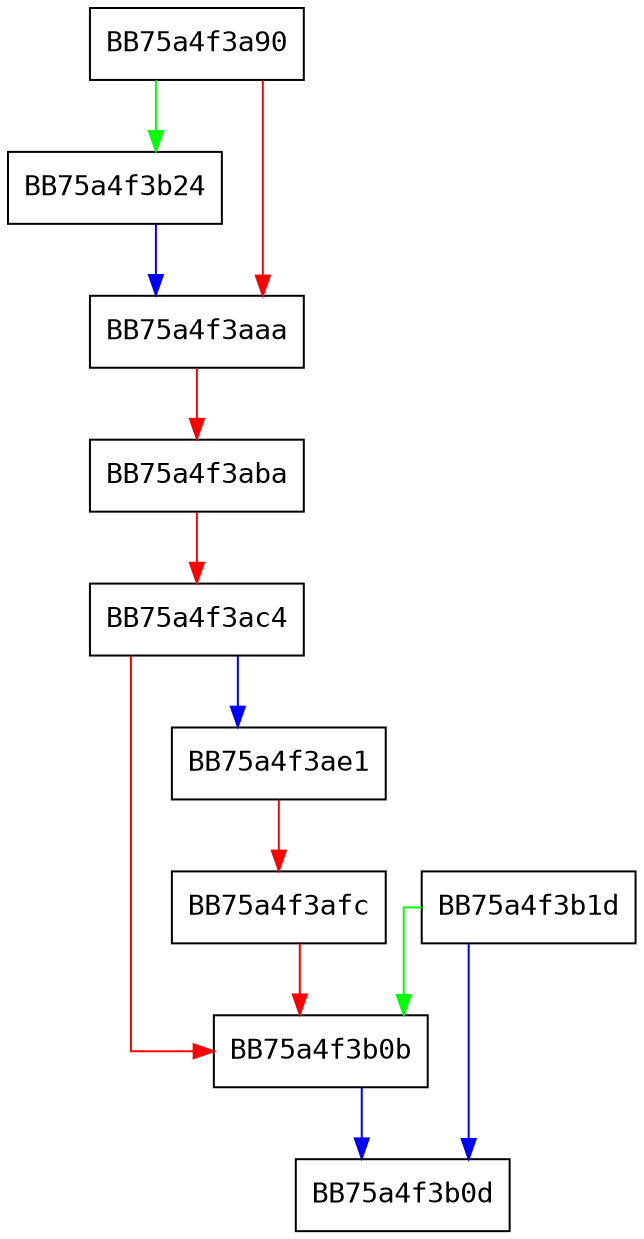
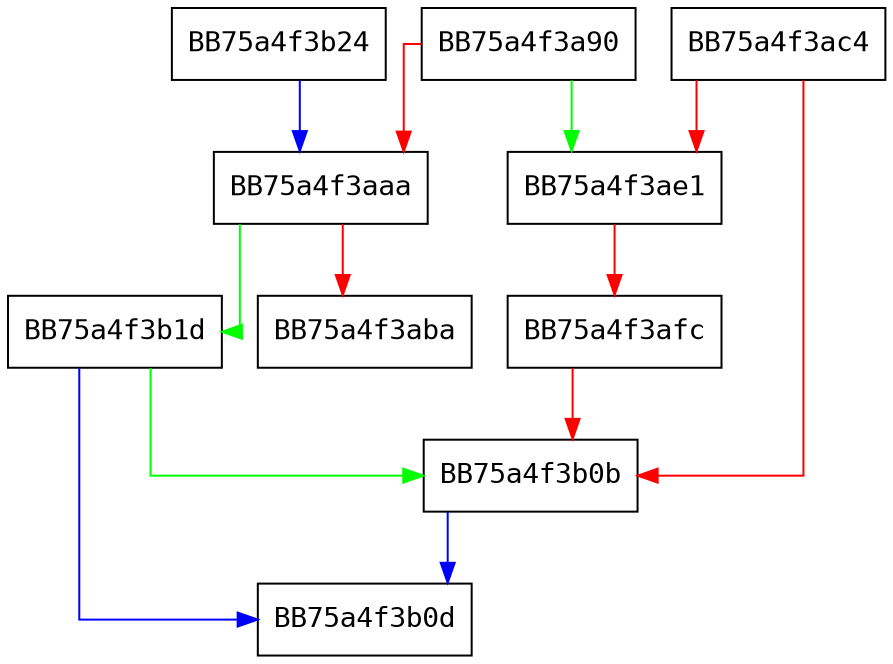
edge "BB75a4f3a90" -> "BB75a4f3b24": now "BB75a4f3a90" -> "BB75a4f3ae1"
edge "BB75a4f3aaa" -> "BB75a4f3b1d": added
edge "BB75a4f3aba" -> "BB75a4f3ac4": removed
edge "BB75a4f3ac4" -> "BB75a4f3ae1": color blue -> red
